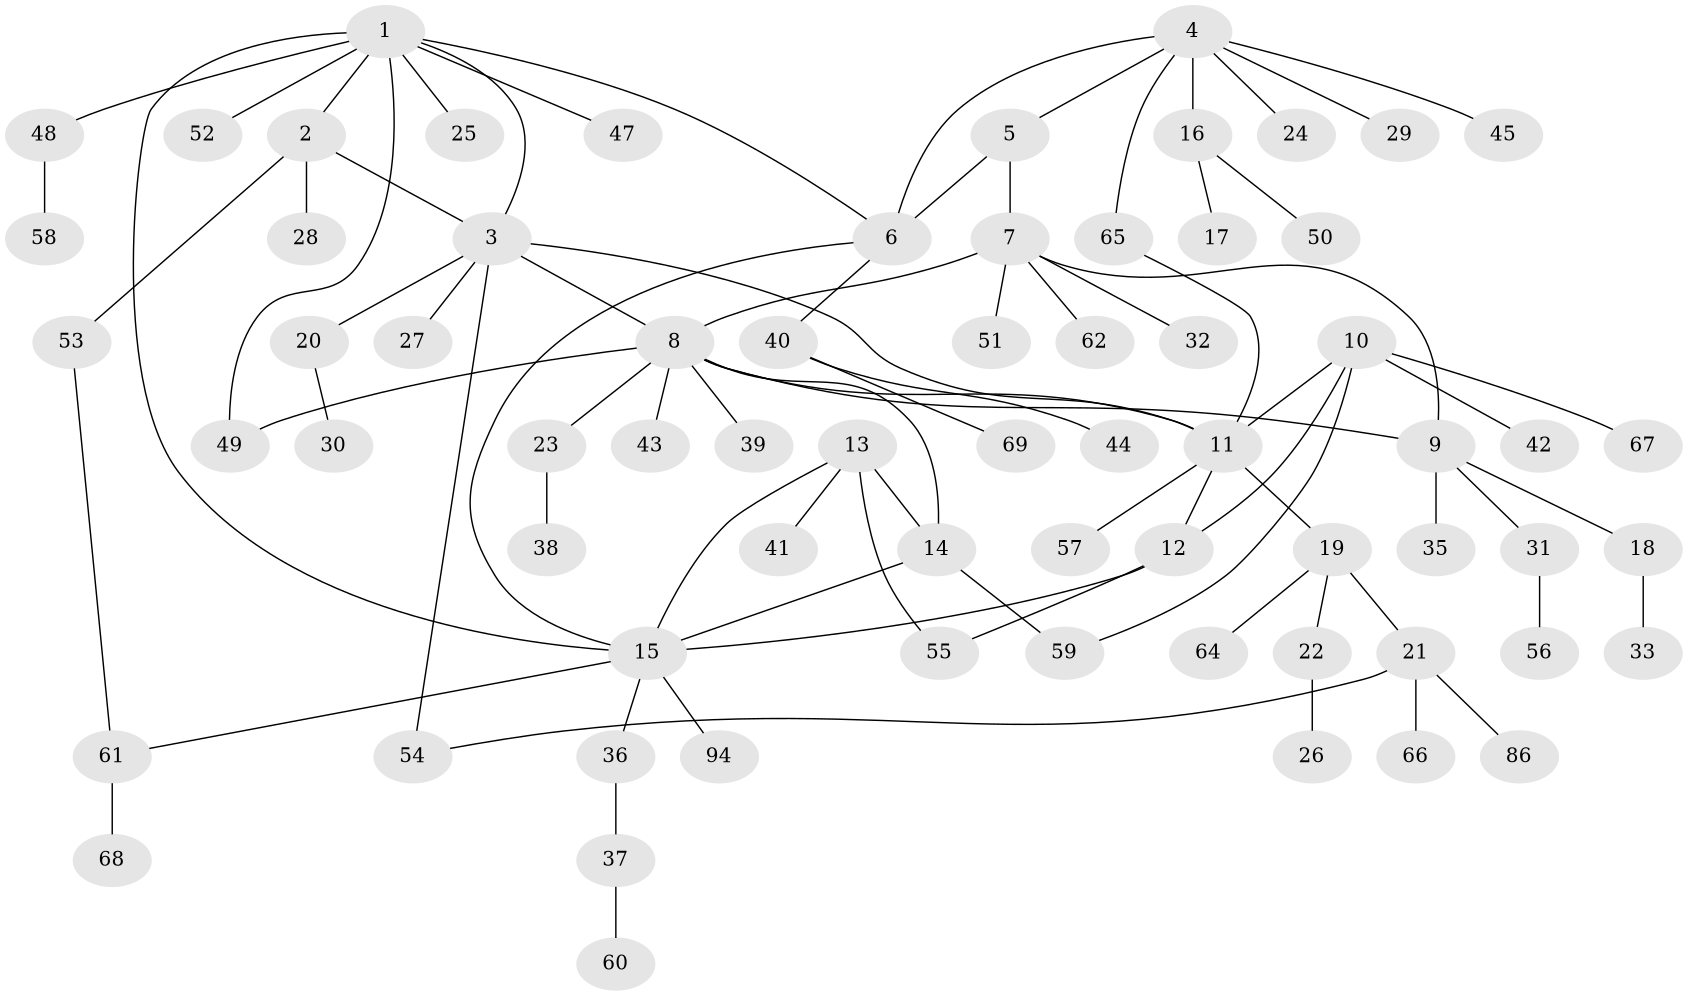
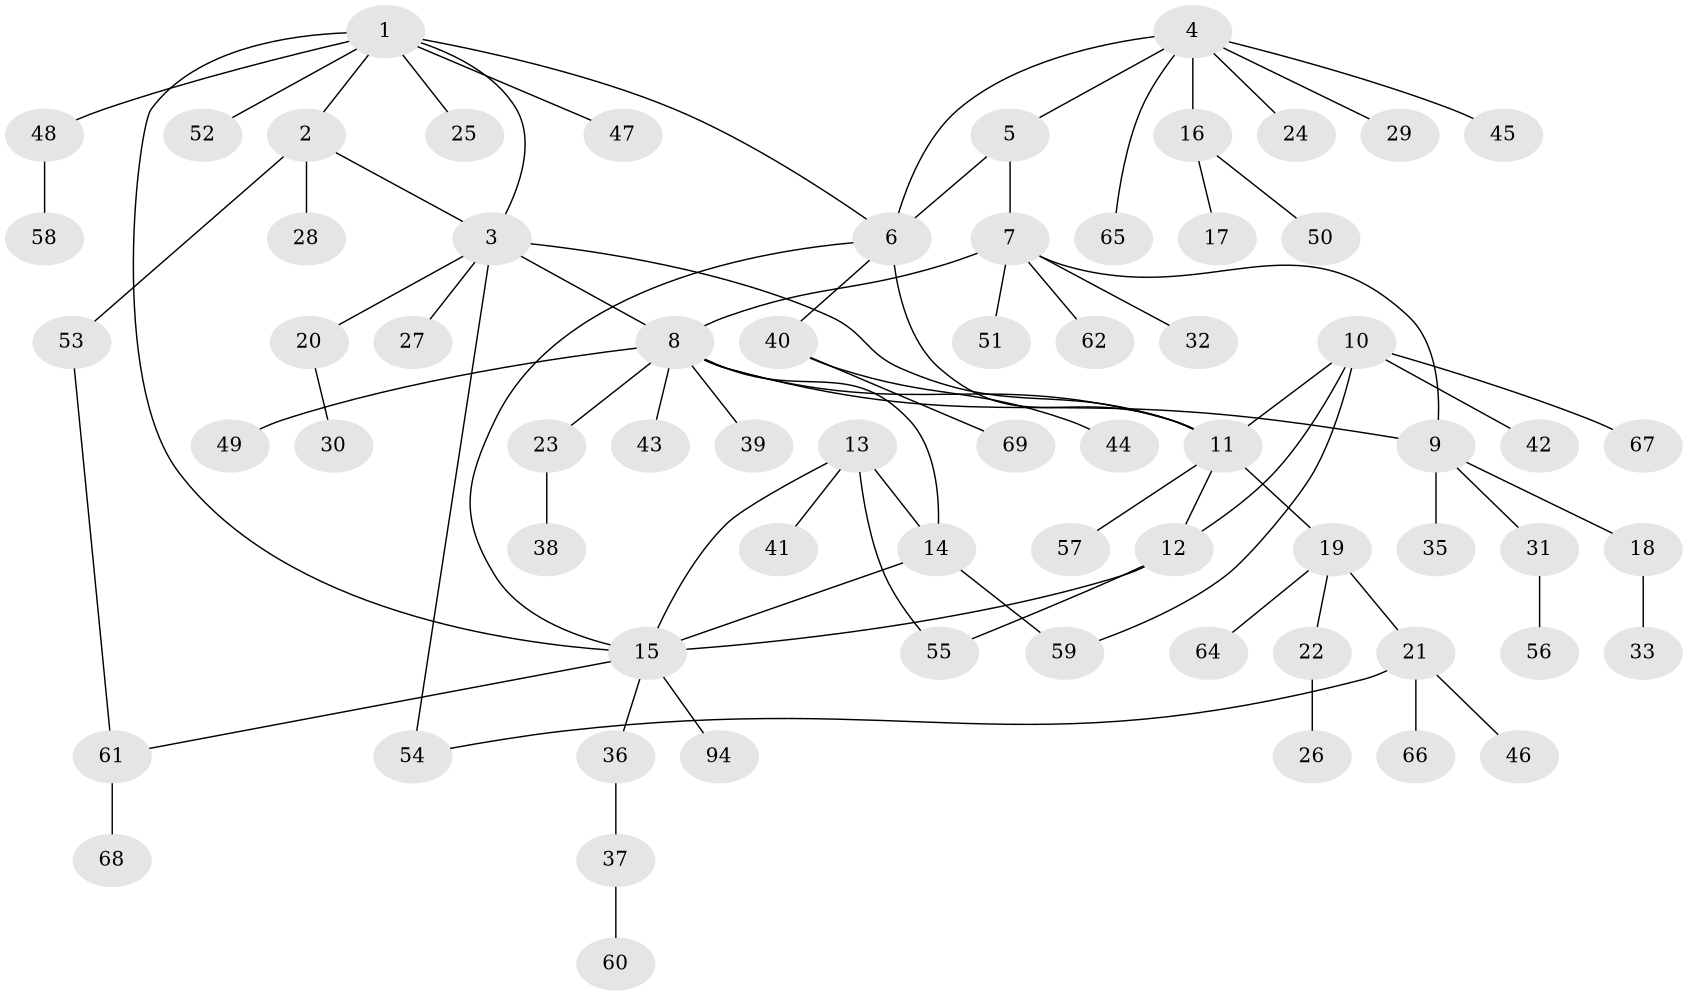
edge "1" -- "49": removed
edge "65" -- "11": now "6" -- "11"
node "86": label "86" -> "46"
